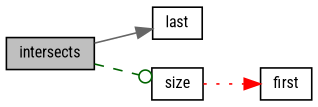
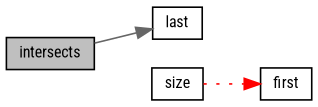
edge "intersects" -> "size": removed
